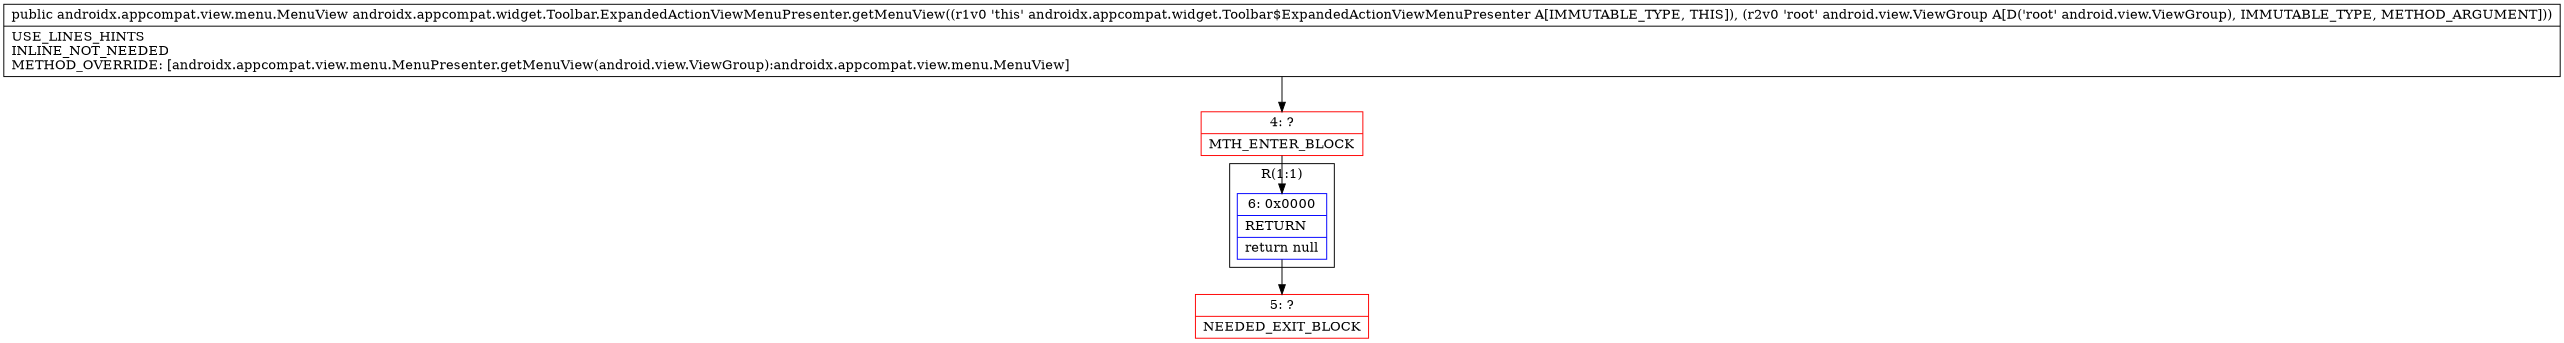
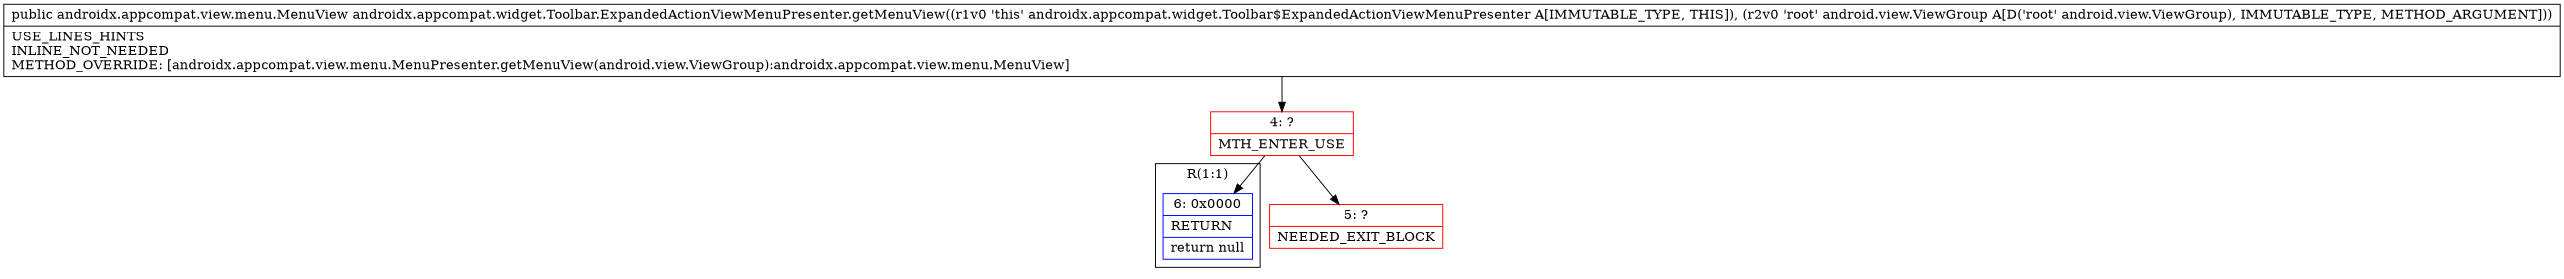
node "4: ?": text "MTH_ENTER_BLOCK" -> "MTH_ENTER_USE"
edge "6: 0x0000" -> "5: ?": now "4: ?" -> "5: ?"
